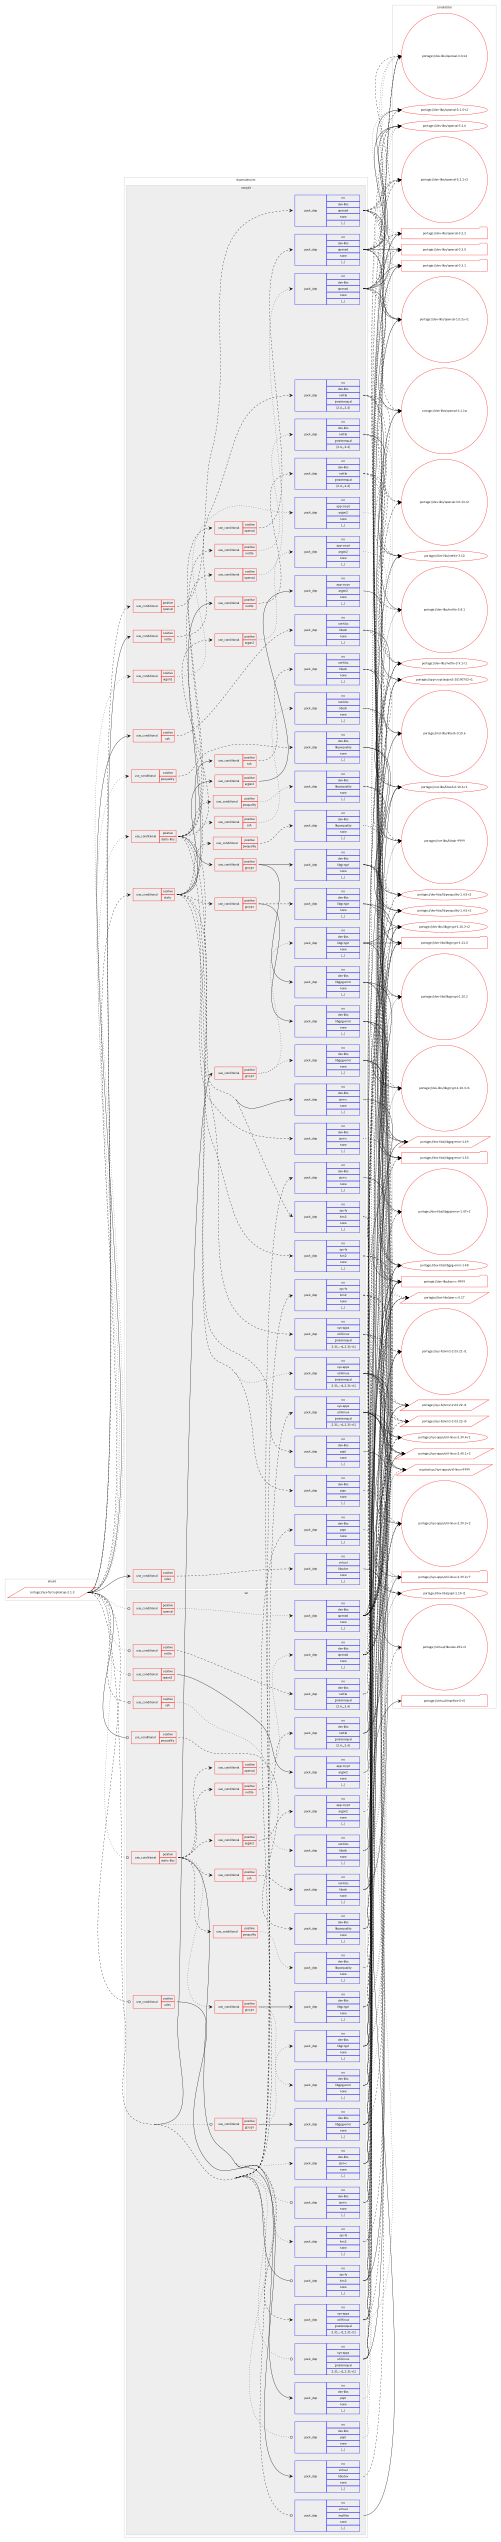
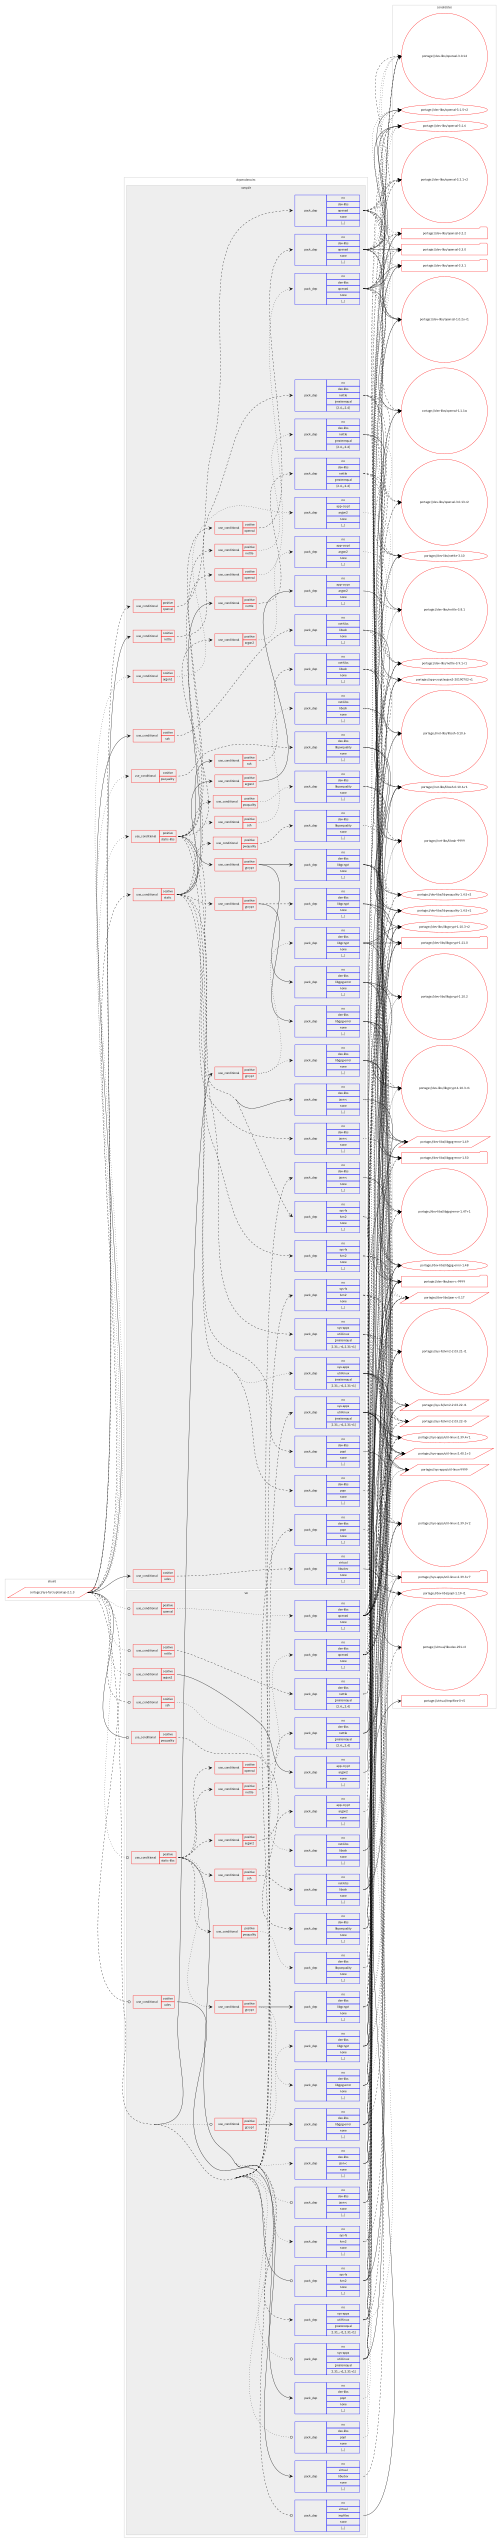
node "cryptsetup://sys-apps/util-linux-9999": label "cryptsetup://sys-apps/util-linux-9999" -> "portage://sys-apps/util-linux-9999"
